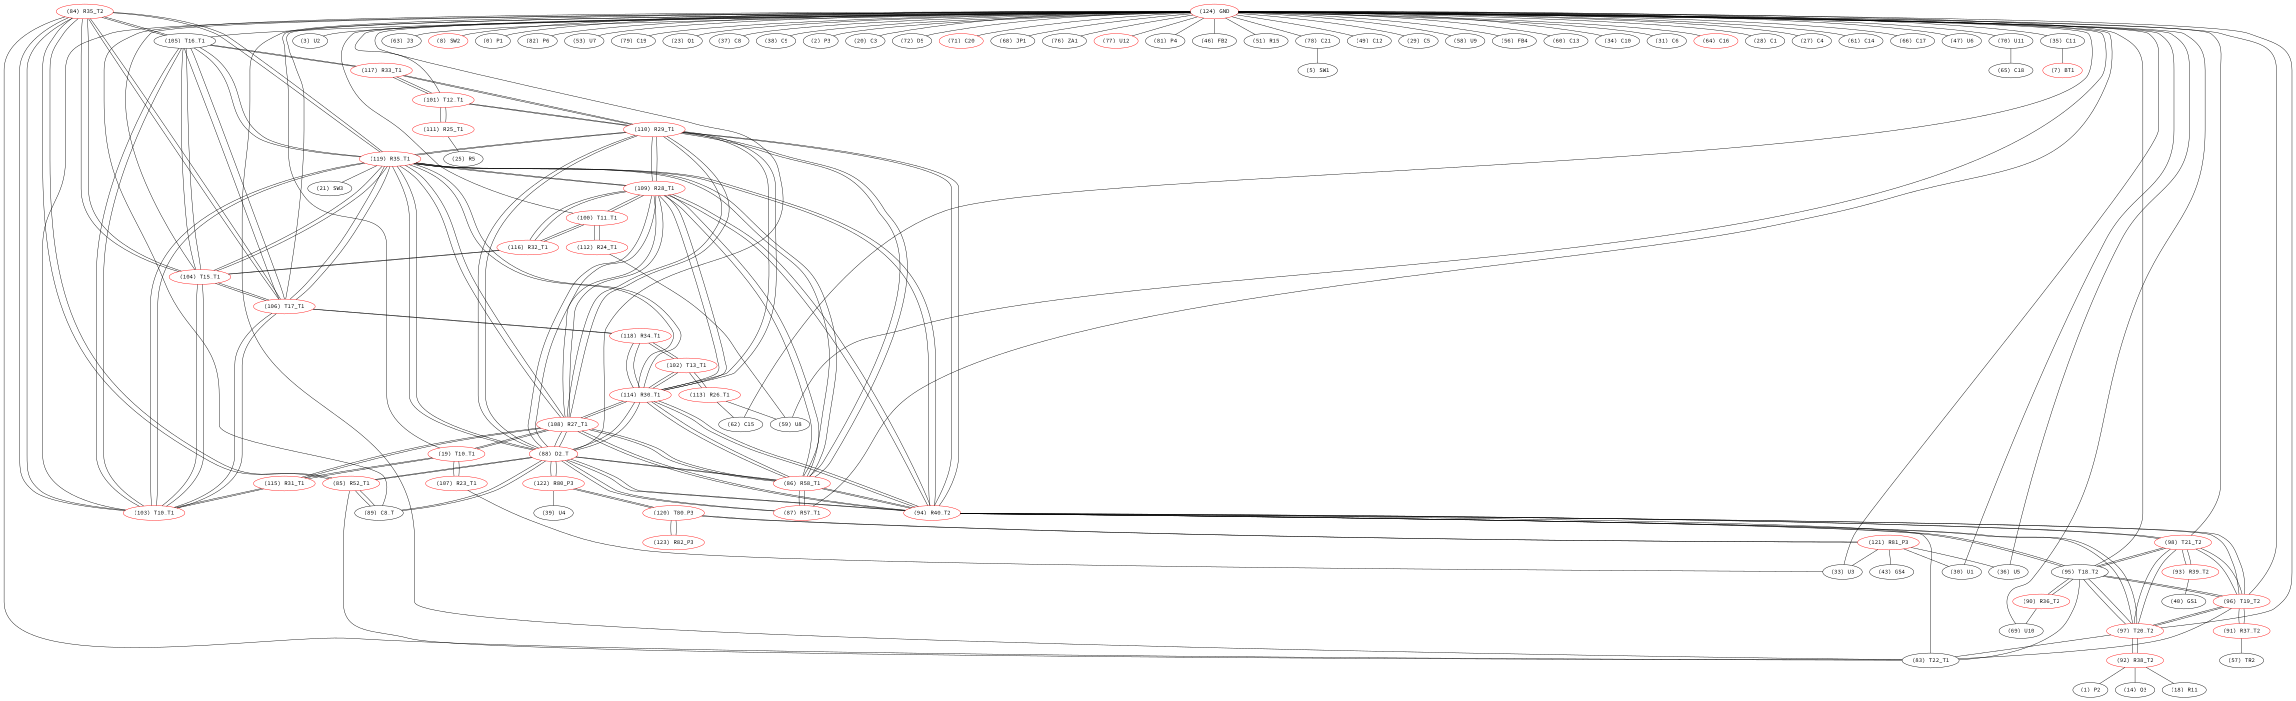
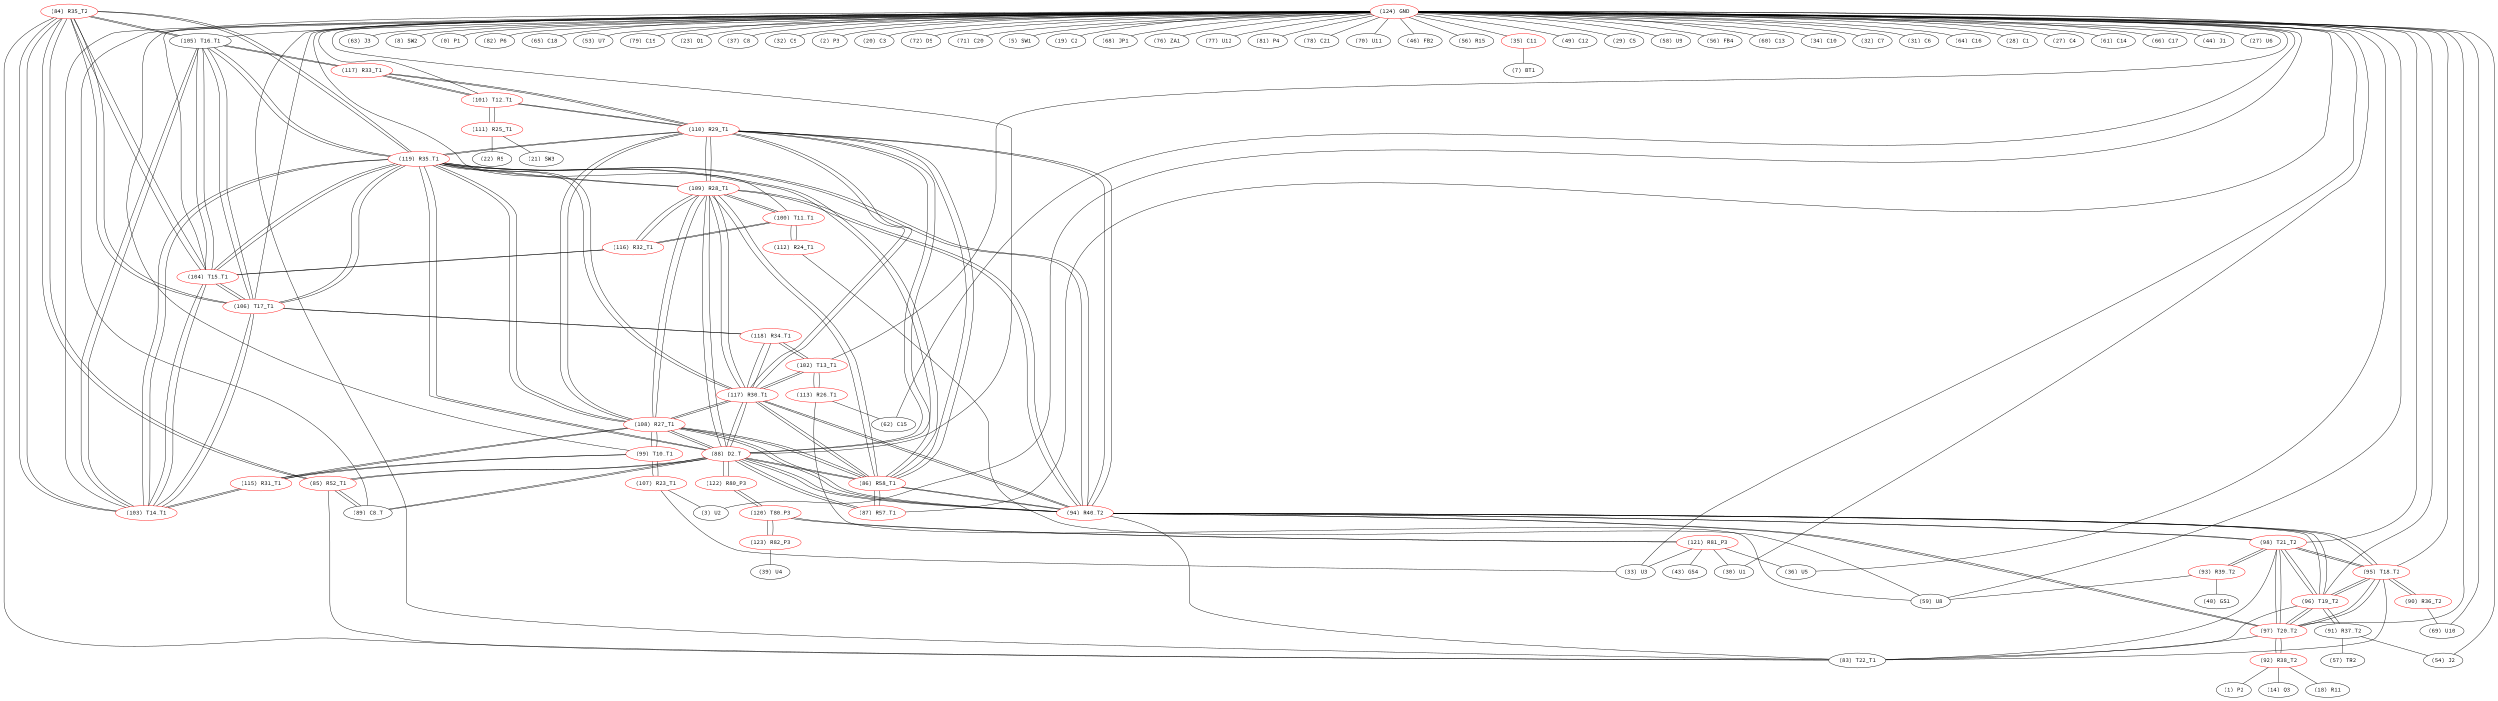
node "(8) SW2": color red -> black
node "(38) C9": label "(38) C9" -> "(32) C9"
node "(71) C20": color red -> black
node "(19) C2": added
node "(77) U12": color red -> black
node "(51) R15": label "(51) R15" -> "(56) R15"
node "(64) C16": color red -> black
node "(32) C7": added
node "(47) U6": label "(47) U6" -> "(27) U6"
node "(35) C11": color black -> red
node "(44) J1": added
edge "(78) C21" -- "(5) SW1": now "(124) GND" -- "(5) SW1"
edge "(70) U11" -- "(65) C18": now "(124) GND" -- "(65) C18"
node "(7) BT1": color red -> black
edge "(124) GND" -- "(102) T13_T1": added
node "(25) R5": label "(25) R5" -> "(22) R5"
edge "(119) R35_T1" -- "(21) SW3": now "(111) R25_T1" -- "(21) SW3"
node "(114) R30_T1": label "(114) R30_T1" -> "(117) R30_T1"
node "(19) T10_T1": label "(19) T10_T1" -> "(99) T10_T1"
edge "(122) R80_P3" -- "(39) U4": now "(123) R82_P3" -- "(39) U4"
edge "(107) R23_T1" -- "(3) U2": added
node "(103) T10_T1": label "(103) T10_T1" -> "(103) T14_T1"
node "(95) T18_T2": color black -> red
edge "(93) R39_T2" -- "(59) U8": added
node "(91) R37_T2": color red -> black
edge "(98) T21_T2" -- "(83) T22_T1": added
node "(54) J2": added
